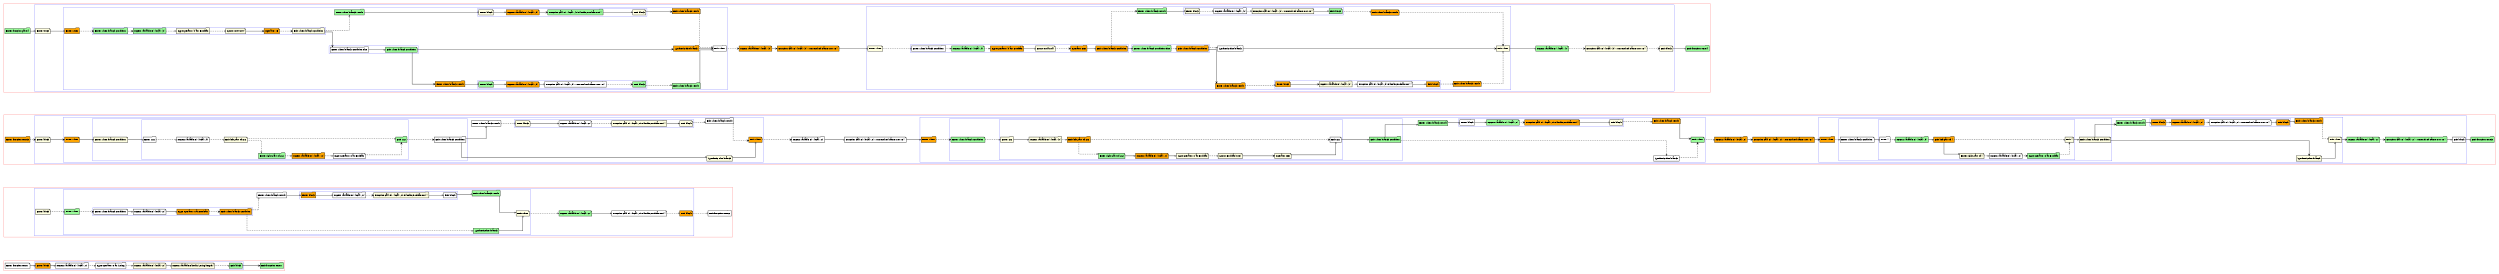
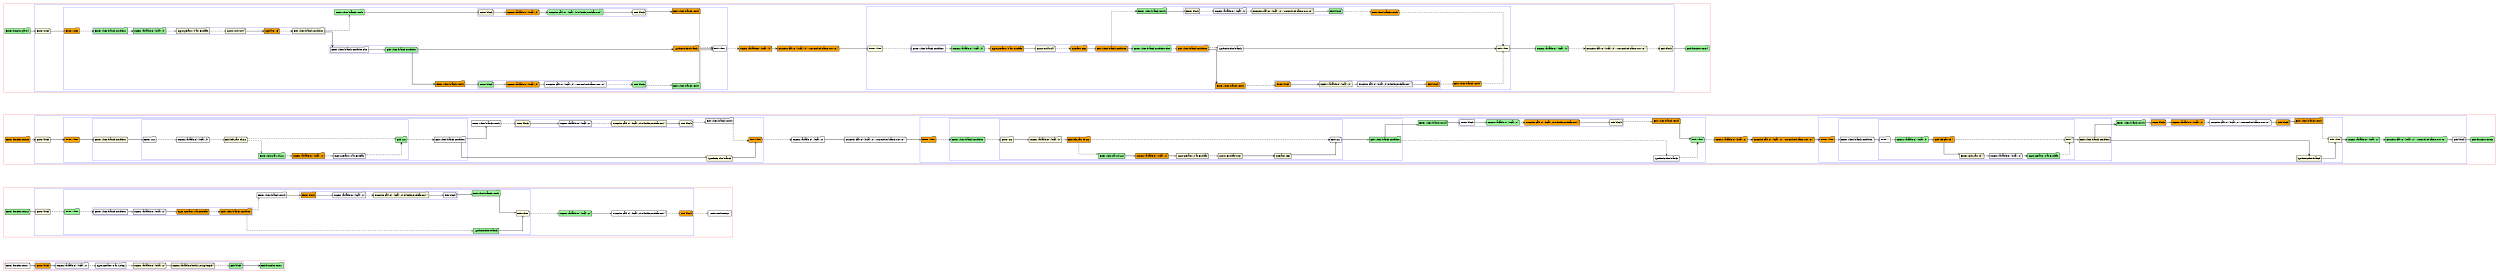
node "Enter function test_2": added
node "Exit function test_2": label "Exit function test_2" -> "Exit result test_2"
